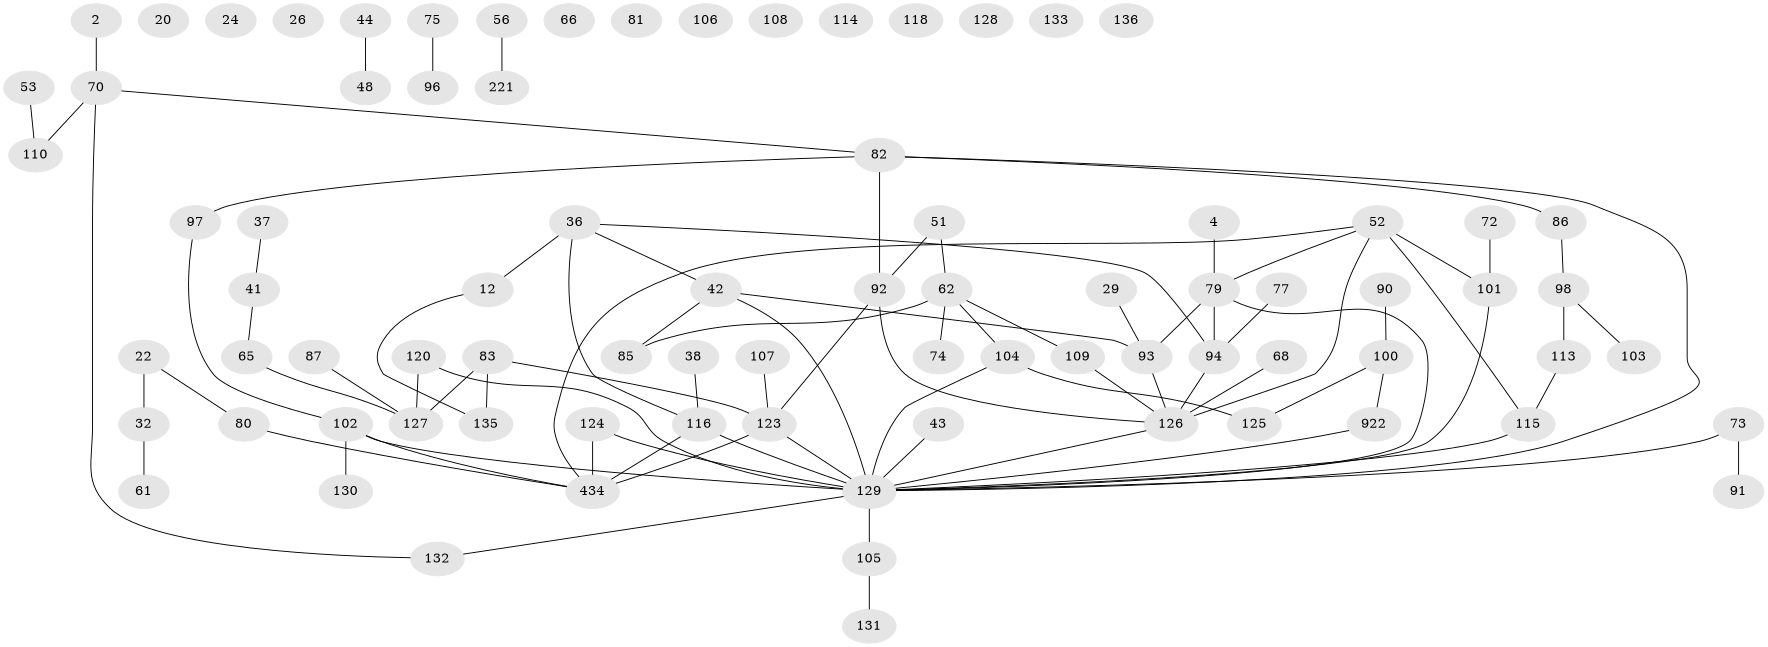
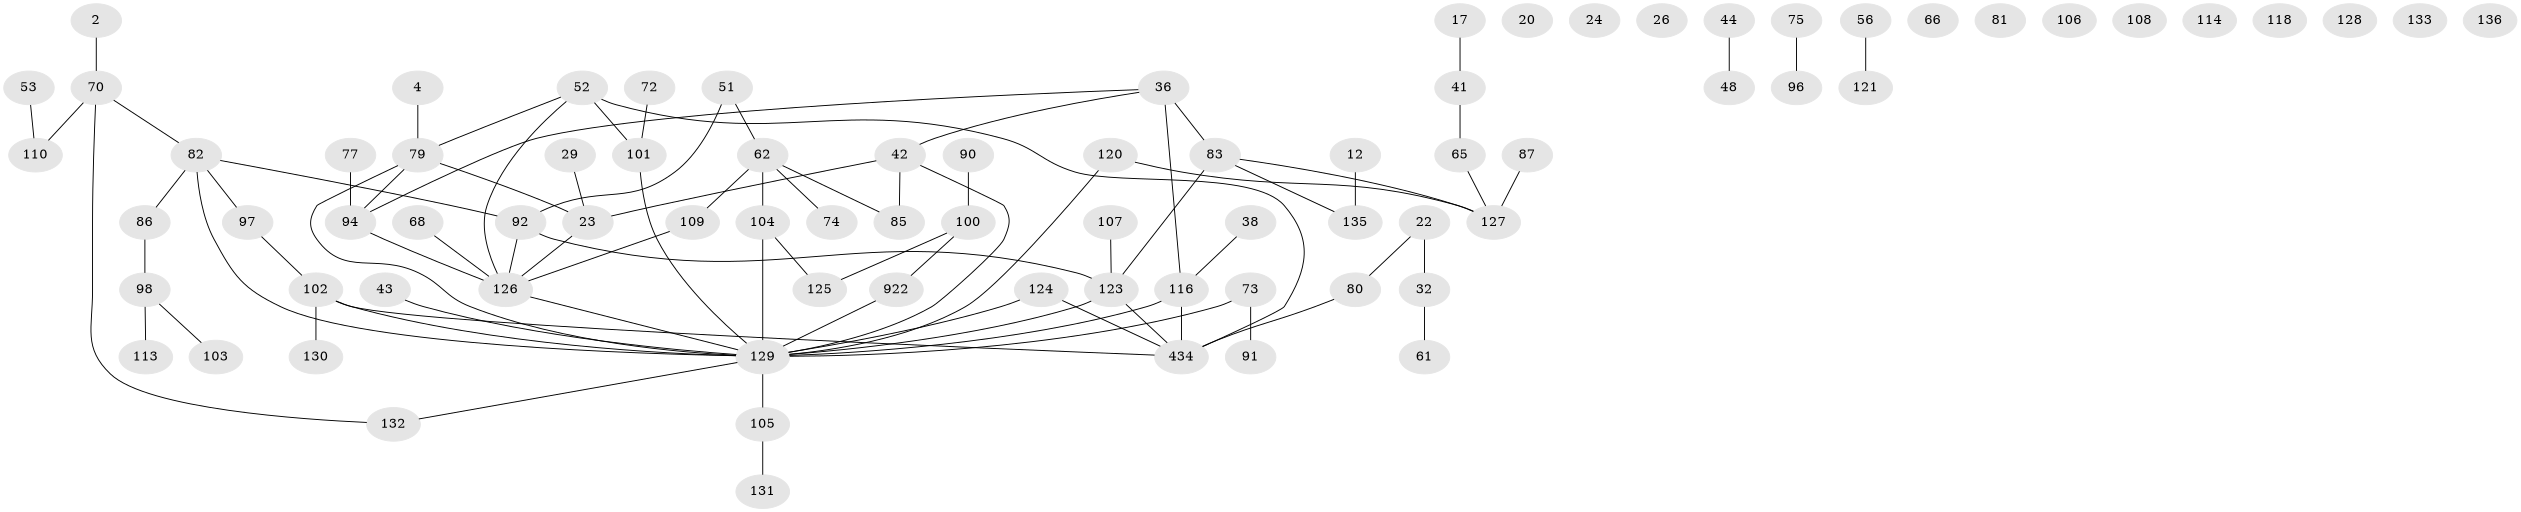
node "221": label "221" -> "121"
node "37": label "37" -> "17"
edge "36" -- "12": now "36" -- "83"
node "93": label "93" -> "23"
node "115": removed
